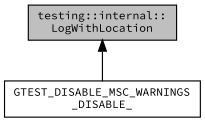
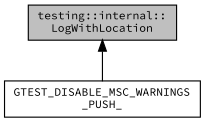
node "GTEST_DISABLE_MSC_WARNINGS _DISABLE_": label "GTEST_DISABLE_MSC_WARNINGS _DISABLE_" -> "GTEST_DISABLE_MSC_WARNINGS _PUSH_"
